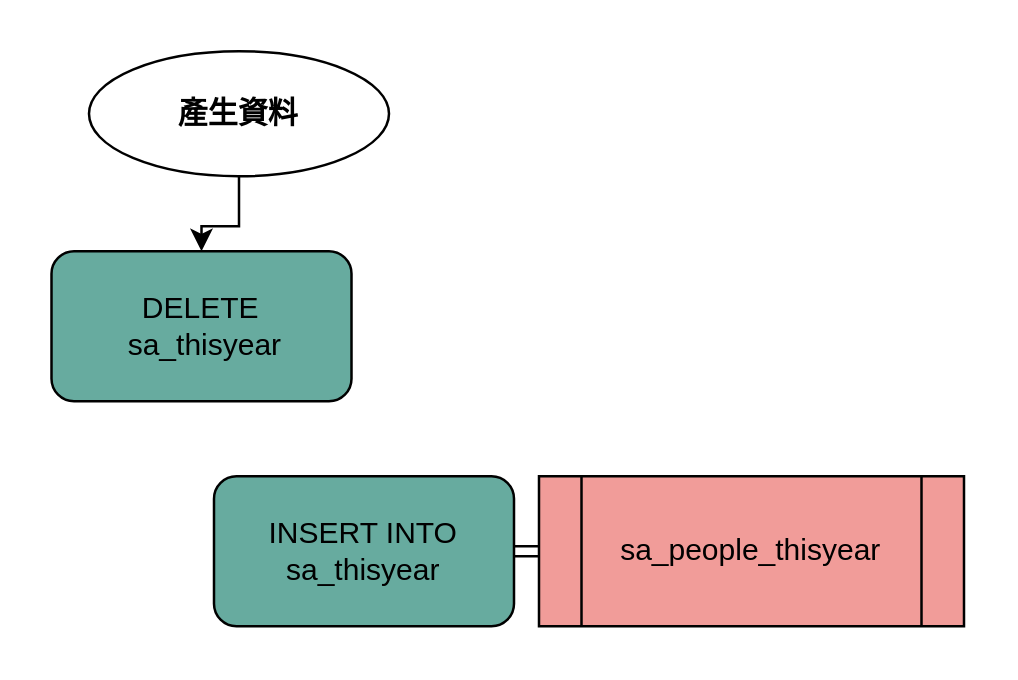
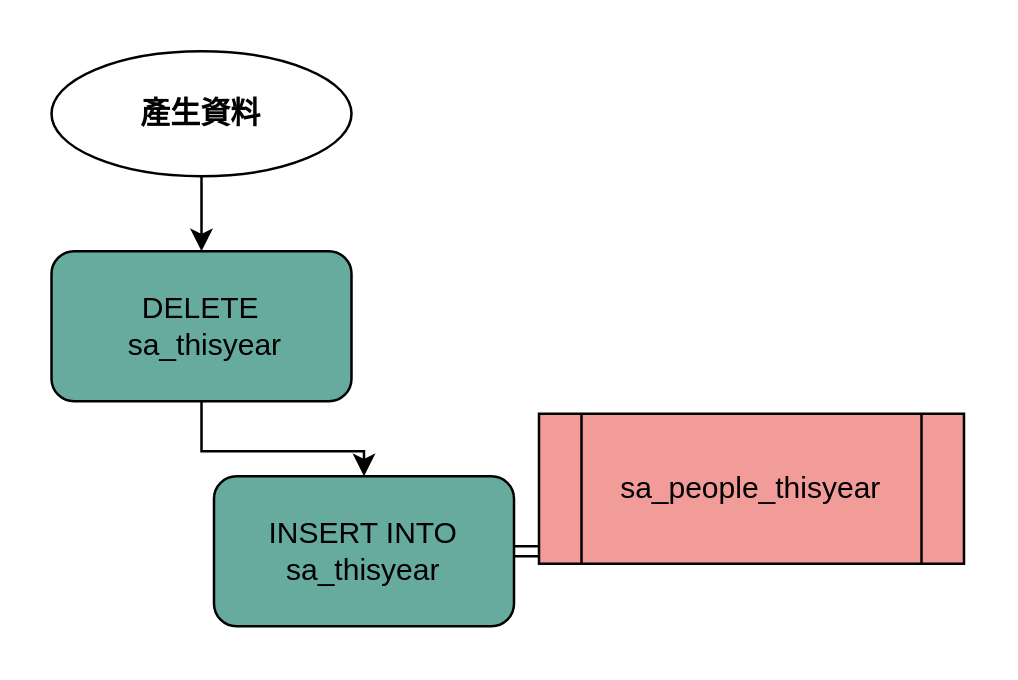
node "產生資料": moved (239, 114) -> (201, 114)
edge "DELETE sa_thisyear" -> "INSERT INTO sa_thisyear": added
node "sa_people_thisyear": moved (751, 551) -> (751, 489)
